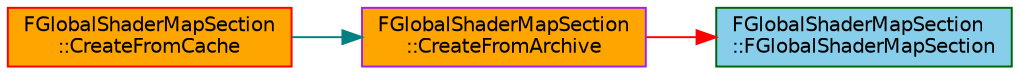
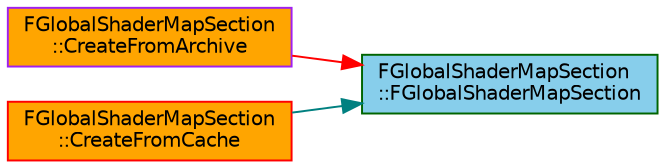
edge "FGlobalShaderMapSection ::CreateFromCache" -> "FGlobalShaderMapSection ::CreateFromArchive": now "FGlobalShaderMapSection ::CreateFromCache" -> "FGlobalShaderMapSection ::FGlobalShaderMapSection"
